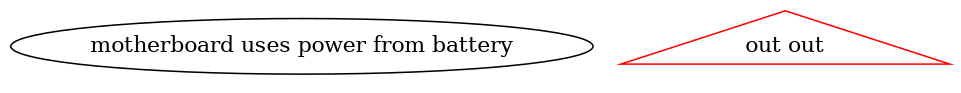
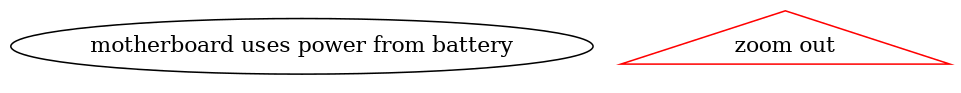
node "out out": label "out out" -> "zoom out"
